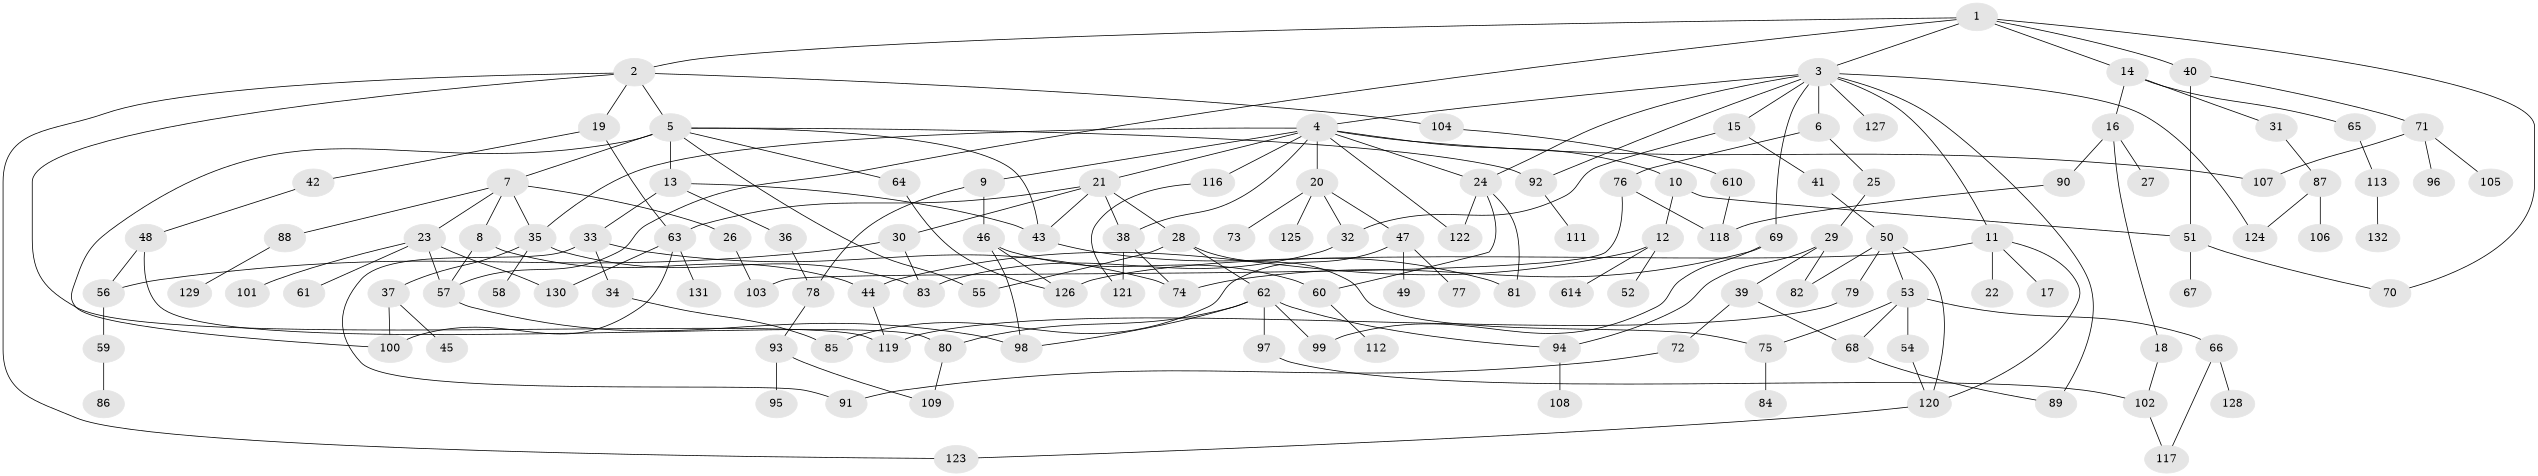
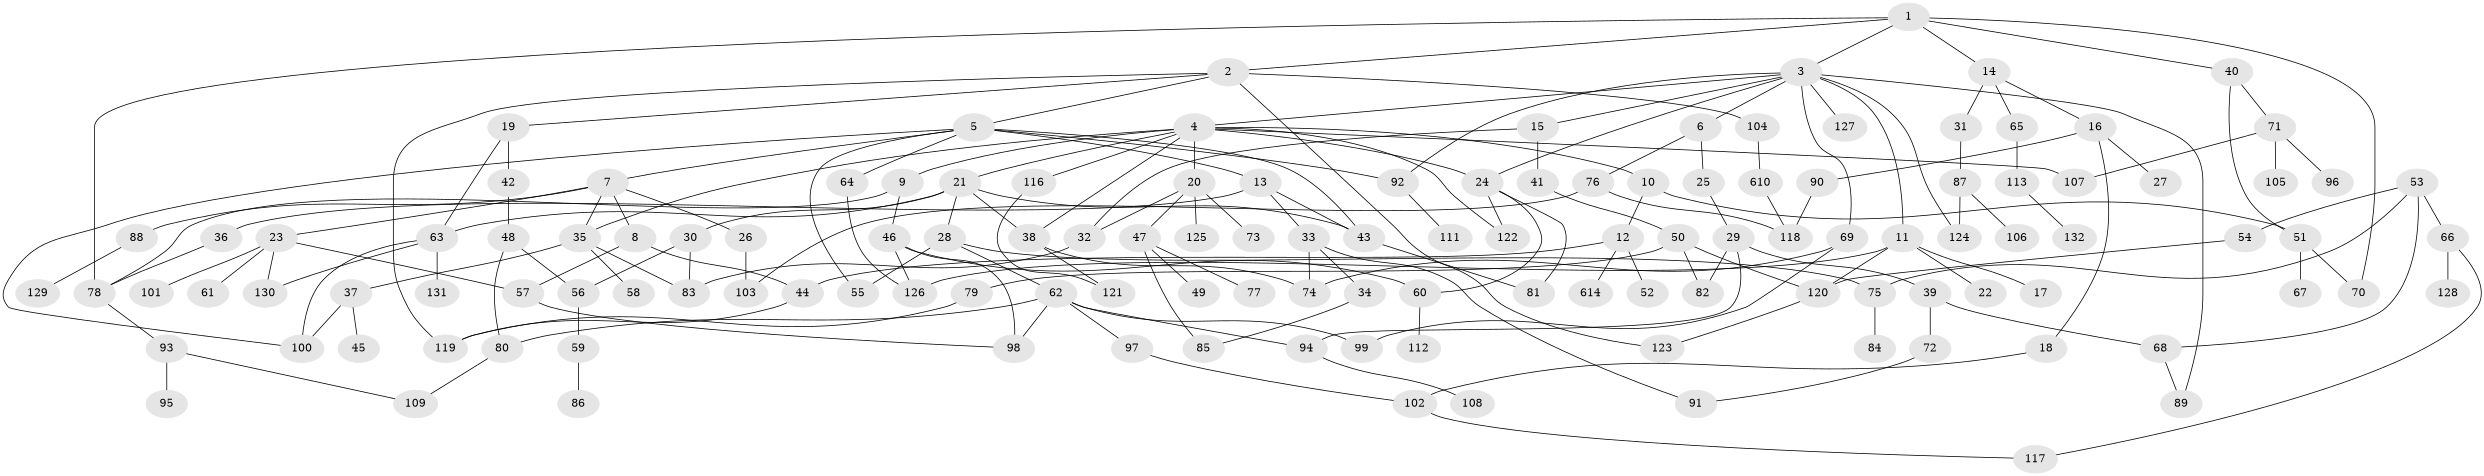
edge "1" -- "57": now "1" -- "78"
edge "50" -- "53": removed
